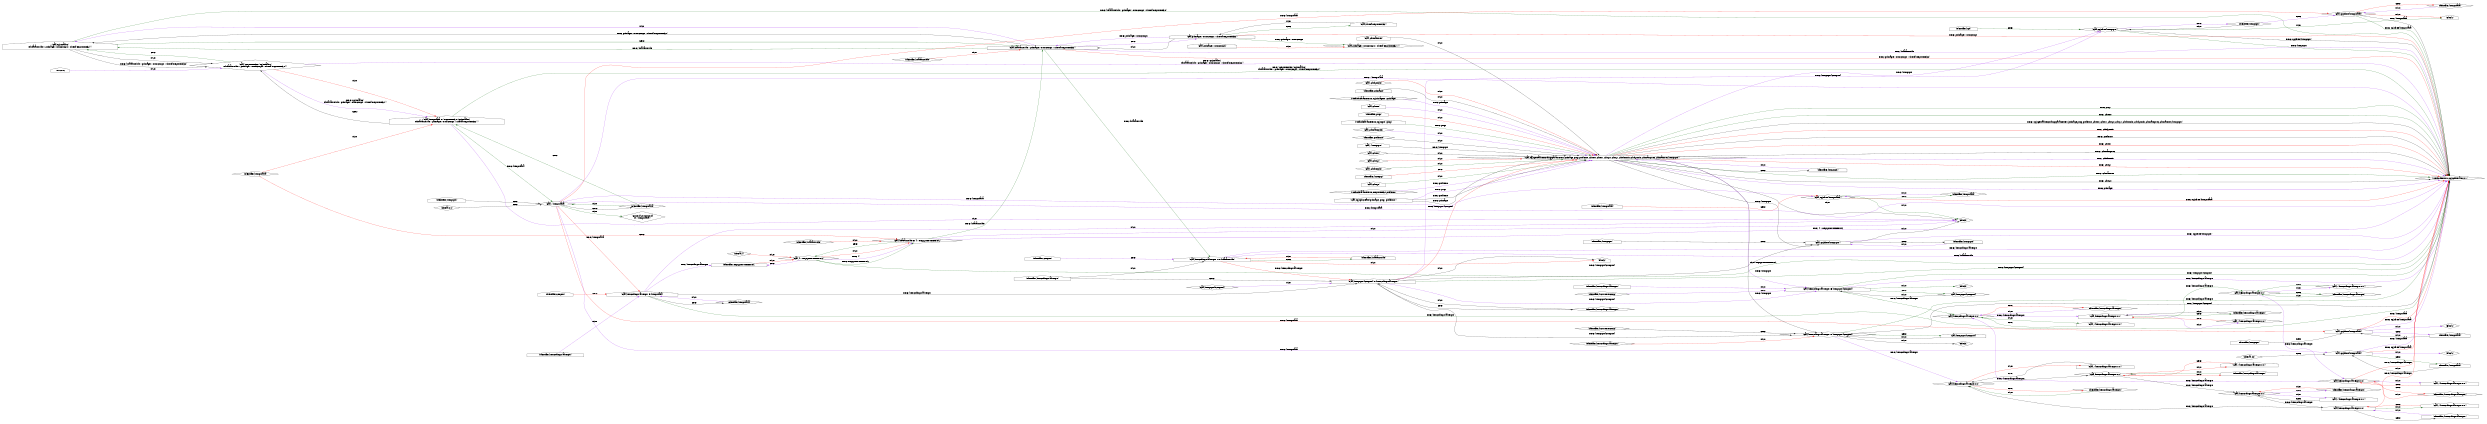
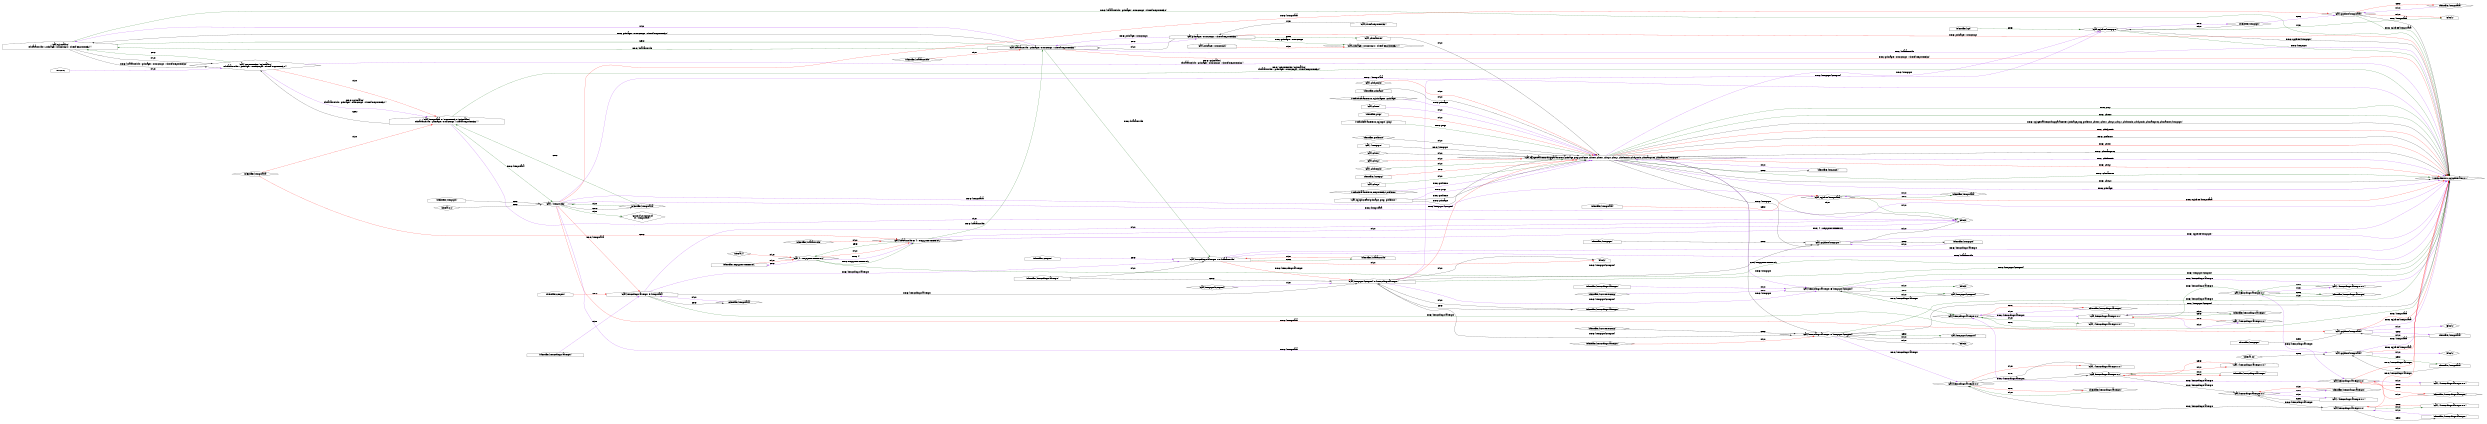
edge "(Call,p_image->numcomps * sizeof(OPJ_UINT32))" -> "(Call,sizeof(OPJ_UINT32))": now "(Call,p_image->numcomps * sizeof(OPJ_UINT32))" -> "(Call,&l_max_res)"
node "(Call,&l_max_prec)": removed
node "(Call,! l_tmp_data)": label "(Call,! l_tmp_data)" -> "(Call,! l_tmp_step)"
edge "(Call,4 * OPJ_J2K_MAXRLVLS)" -> "(MethodReturn,opj_pi_iterator_t *)": label "AST: OPJ_J2K_MAXRLVLS" -> "DDG: OPJ_J2K_MAXRLVLS"
edge "(Call,l_encoding_value_ptr = l_tmp_data)" -> "(Identifier,OPJ_J2K_MAXRLVLS)": now "(Call,l_encoding_value_ptr = l_tmp_data)" -> "(Call,l_encoding_value_ptr += l_data_stride)"
